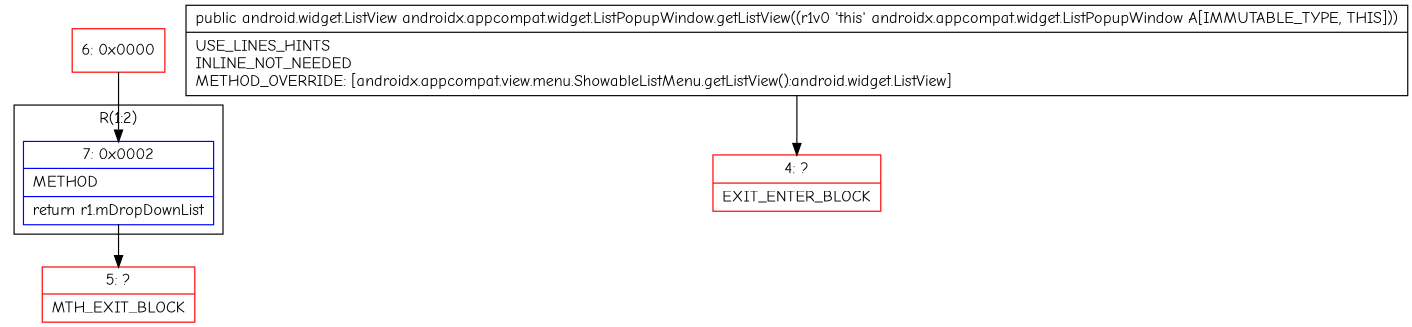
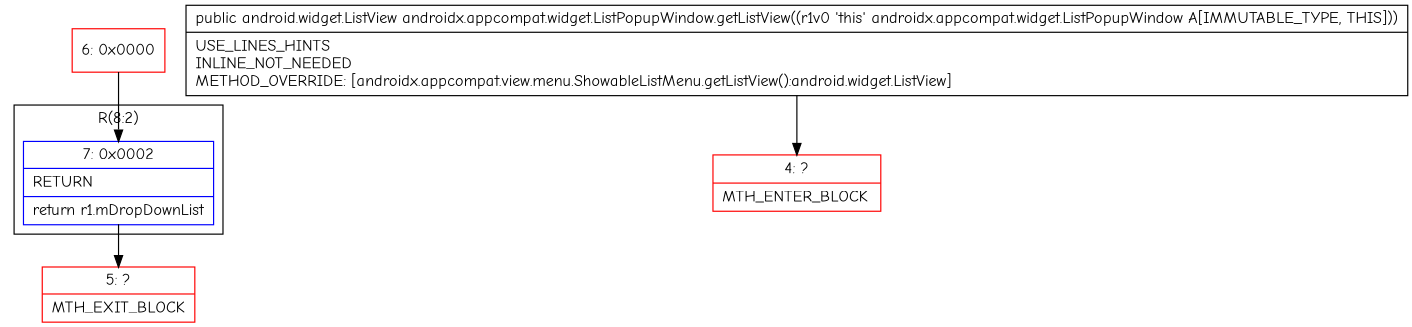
cluster "R(1:2)": label "R(1:2)" -> "R(8:2)"
node "7: 0x0002": text "METHOD" -> "RETURN"
node "4: ?": text "EXIT_ENTER_BLOCK" -> "MTH_ENTER_BLOCK"
